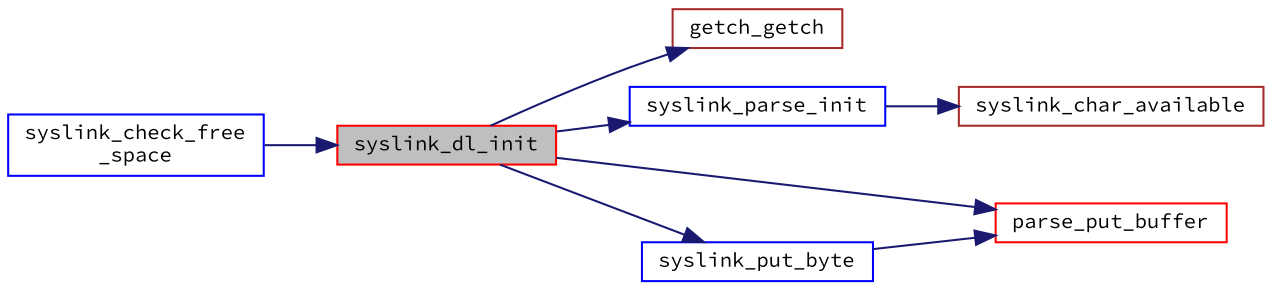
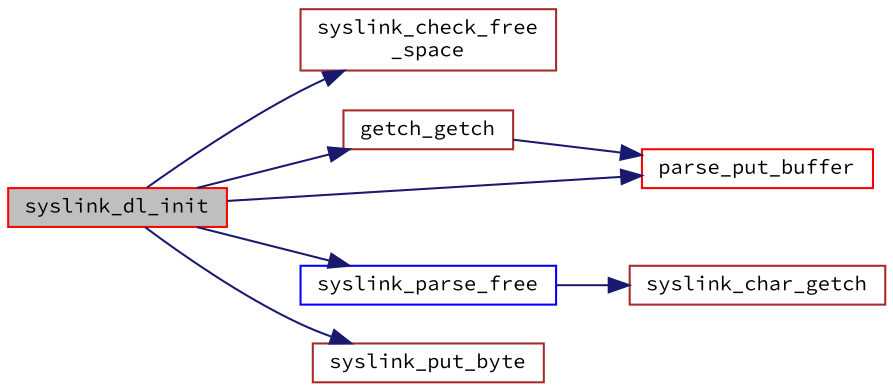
node "syslink_parse_init": label "syslink_parse_init" -> "syslink_parse_free"
node "syslink_char_available": label "syslink_char_available" -> "syslink_char_getch"
node "syslink_check_free _space": color blue -> brown
edge "syslink_check_free _space" -> "syslink_dl_init": reversed
edge "syslink_put_byte" -> "parse_put_buffer": now "getch_getch" -> "parse_put_buffer"
node "syslink_put_byte": color blue -> brown
